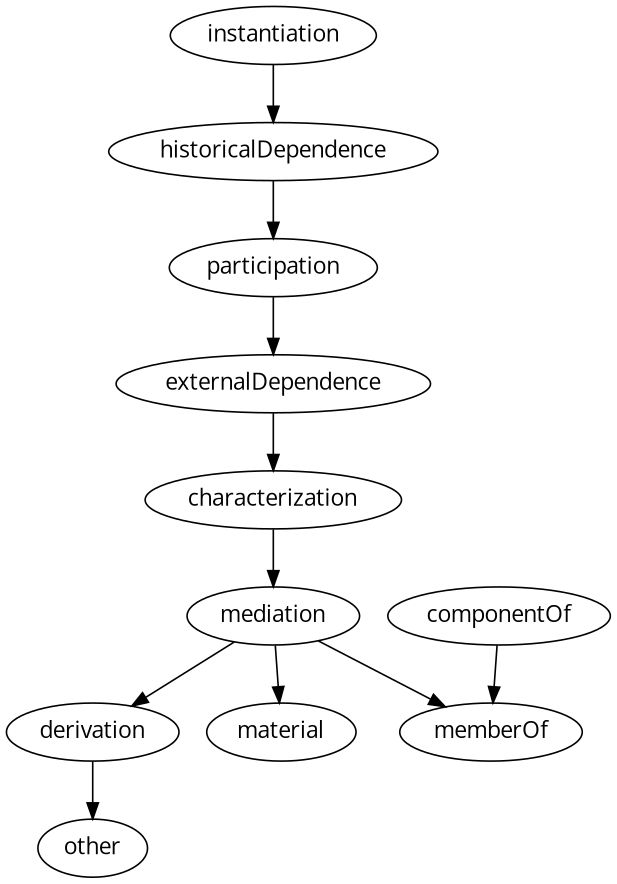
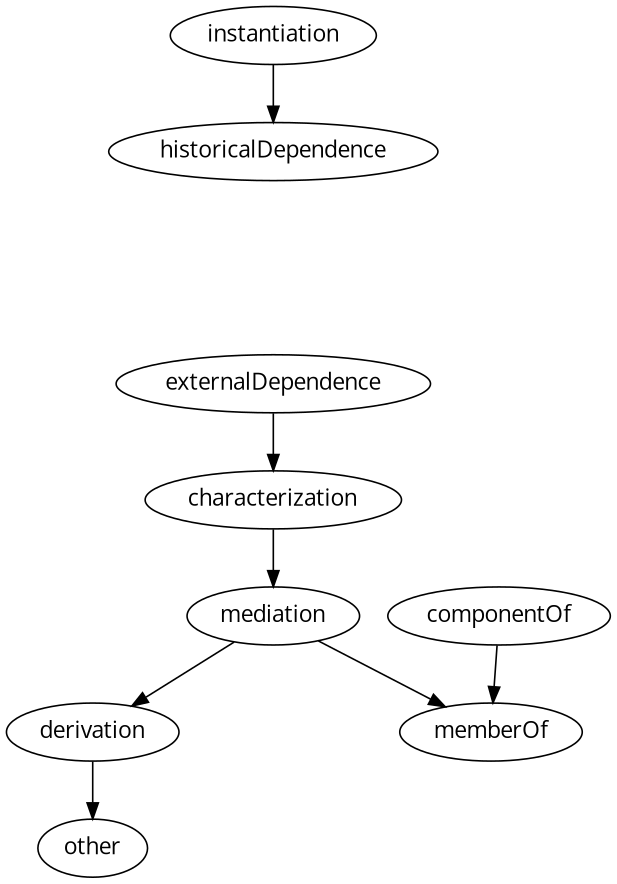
node "participation": removed
node "material": removed
